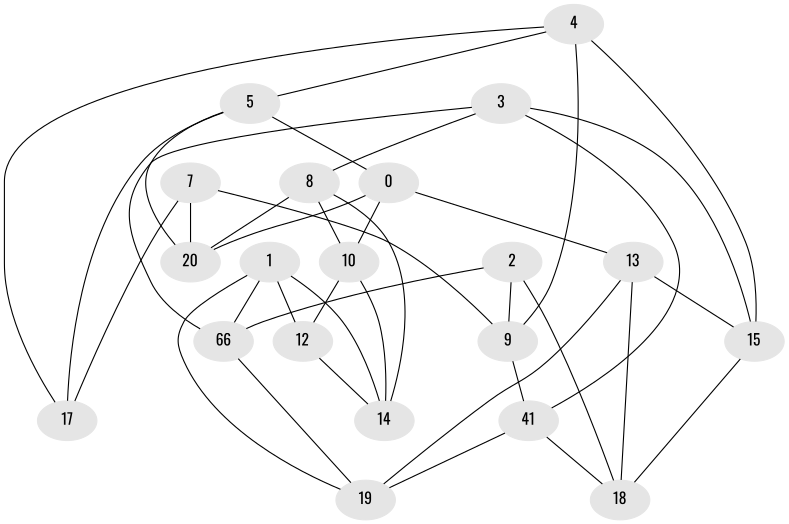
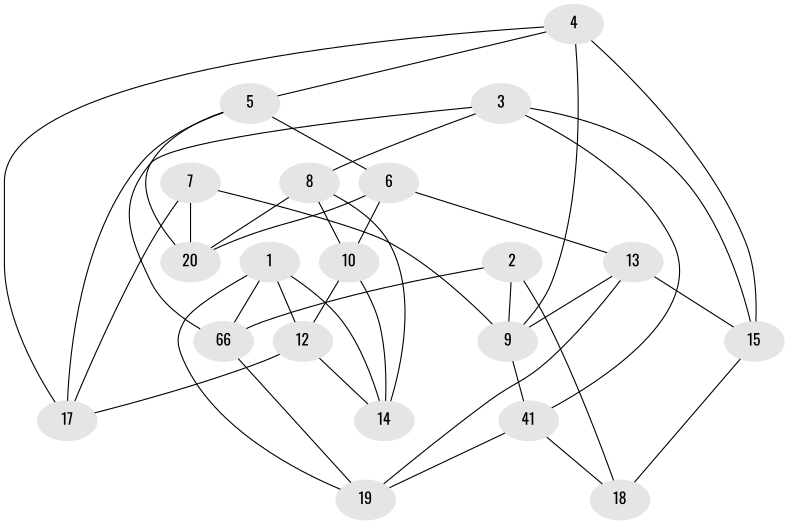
node "0": label "0" -> "6"
edge "13" -- "18": now "13" -- "9"
edge "12" -- "17": added
